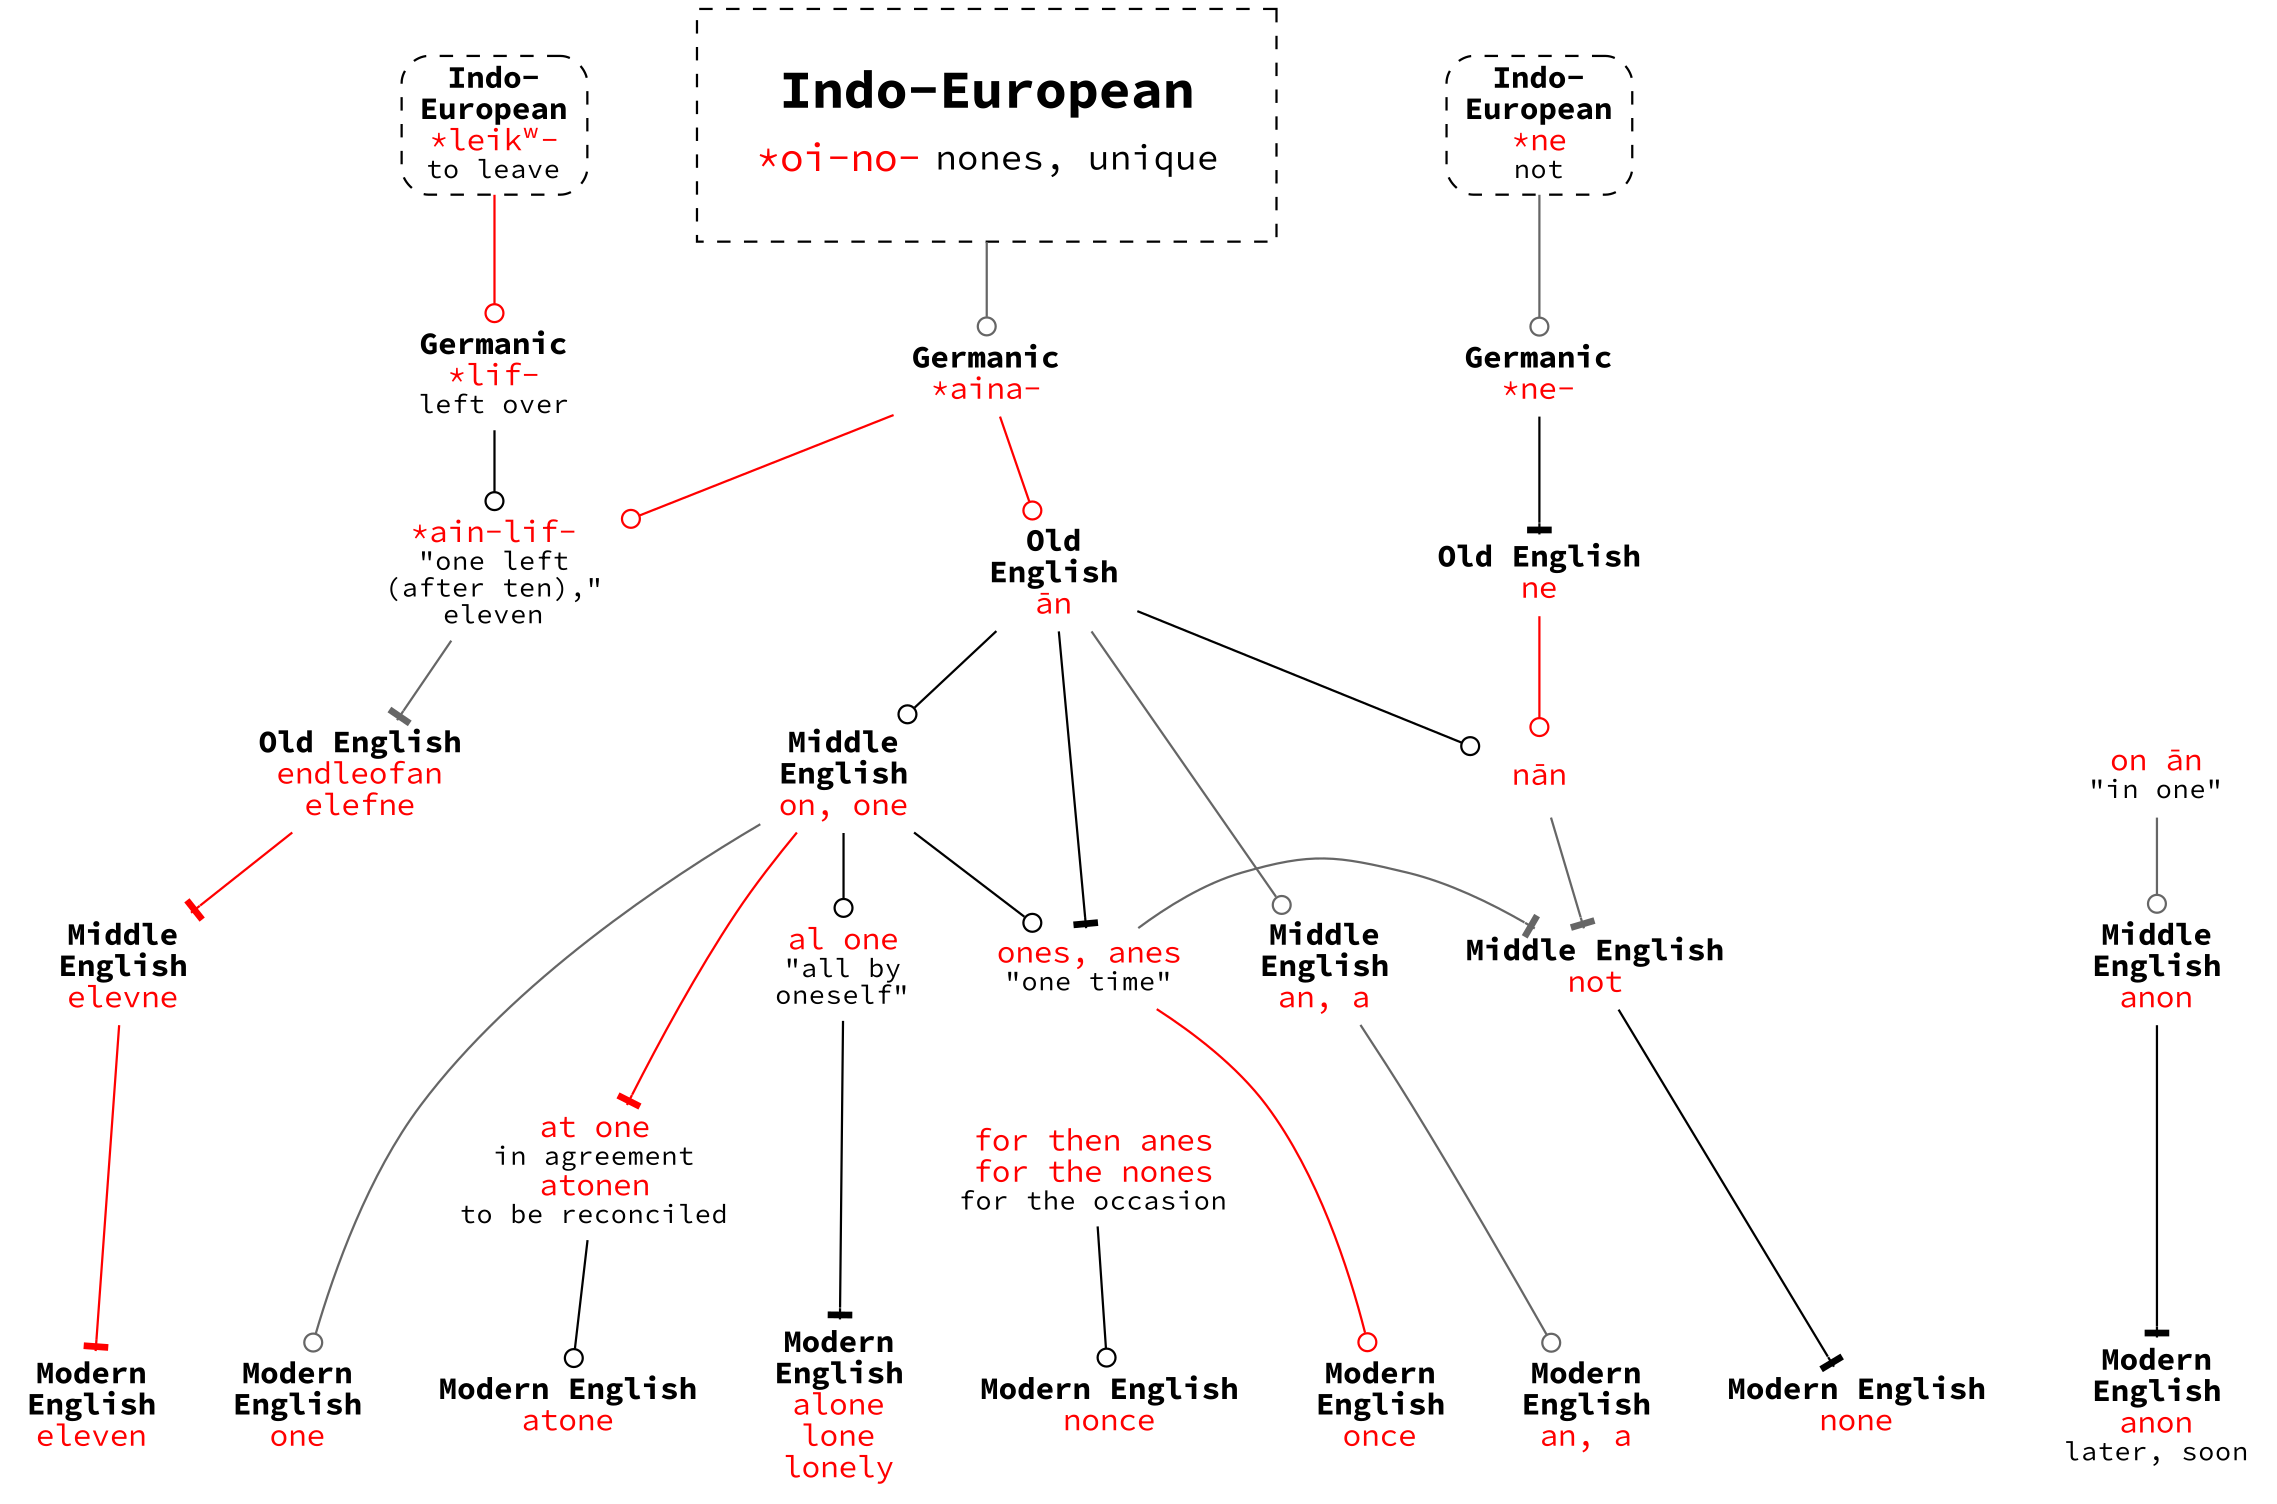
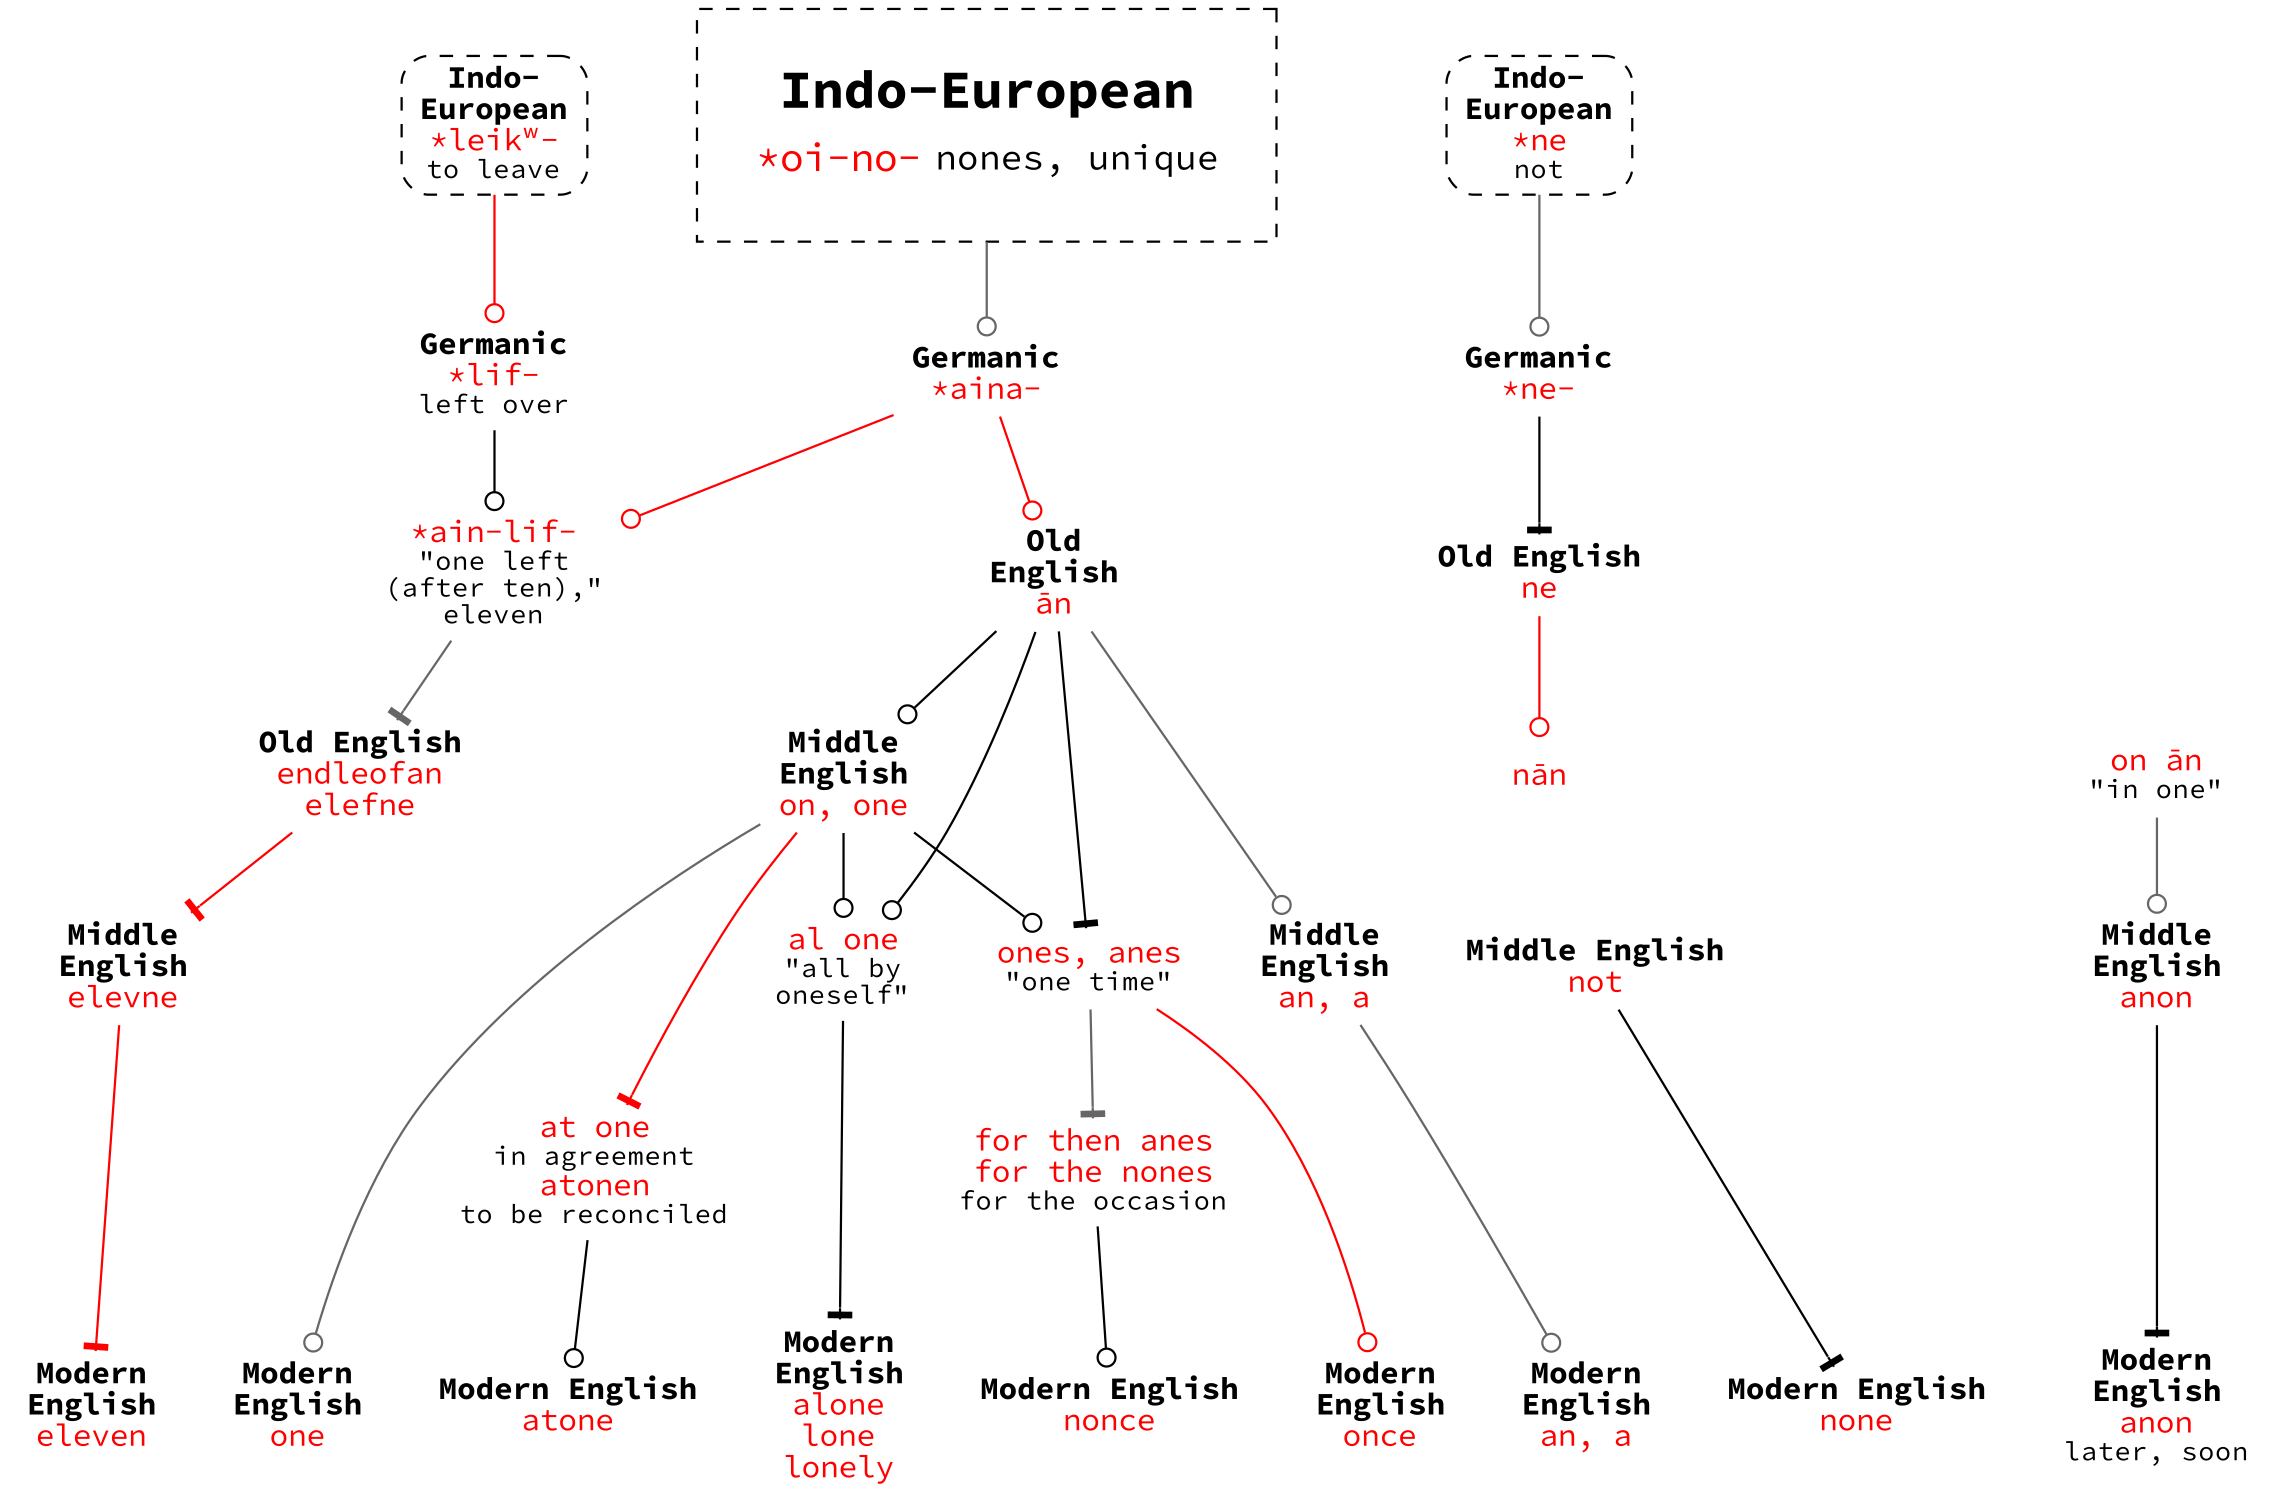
edge "Old" -> "nān": now "Old" -> "al one"
edge "ones, anes" -> "Middle English": now "ones, anes" -> "for then anes"
edge "nān" -> "Middle English": removed
